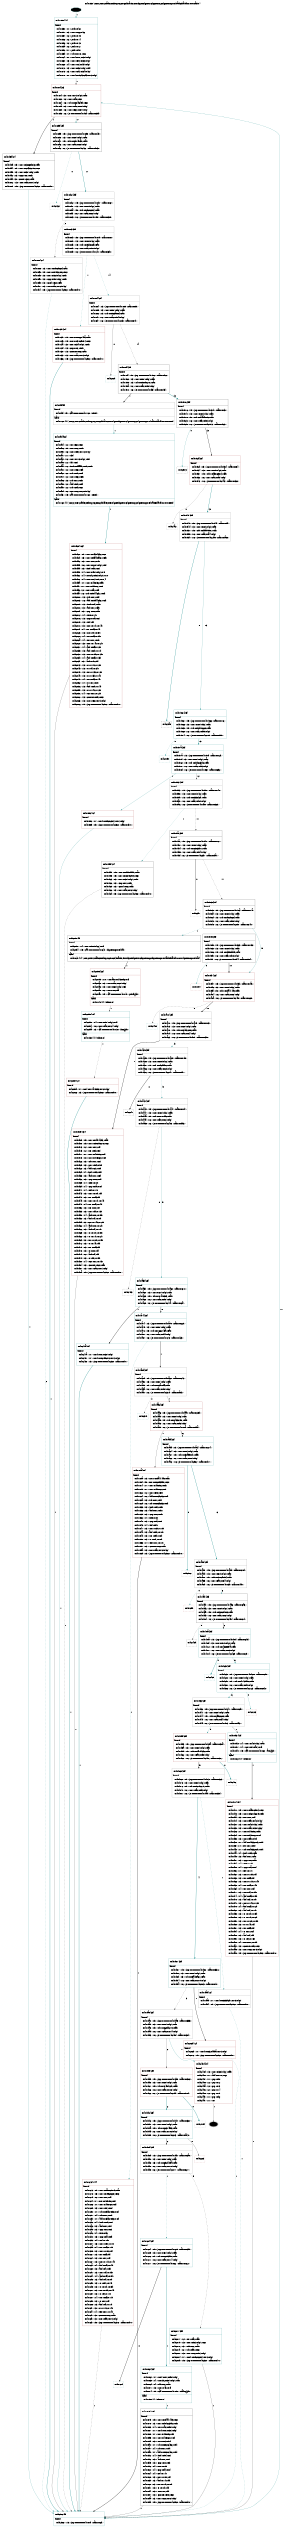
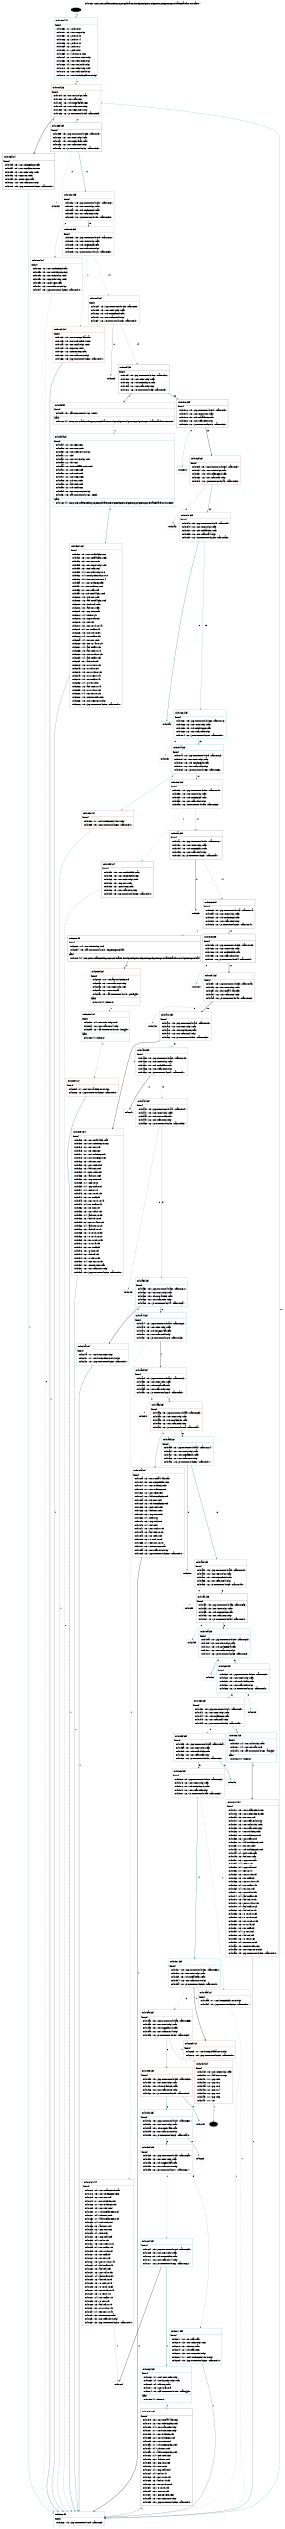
edge "0x4018b2 [25]" -> "0x4018cb [25]": added, label "15"
edge "0x4019c5 [25]" -> "0x4019f7 [25]": now "0x4019c5 [25]" -> "0x4019de [25]"
edge "0x401c73 [144]" -> "0x4025c0 [5]": now "0x401c73 [144]" -> "0x401c1d"
